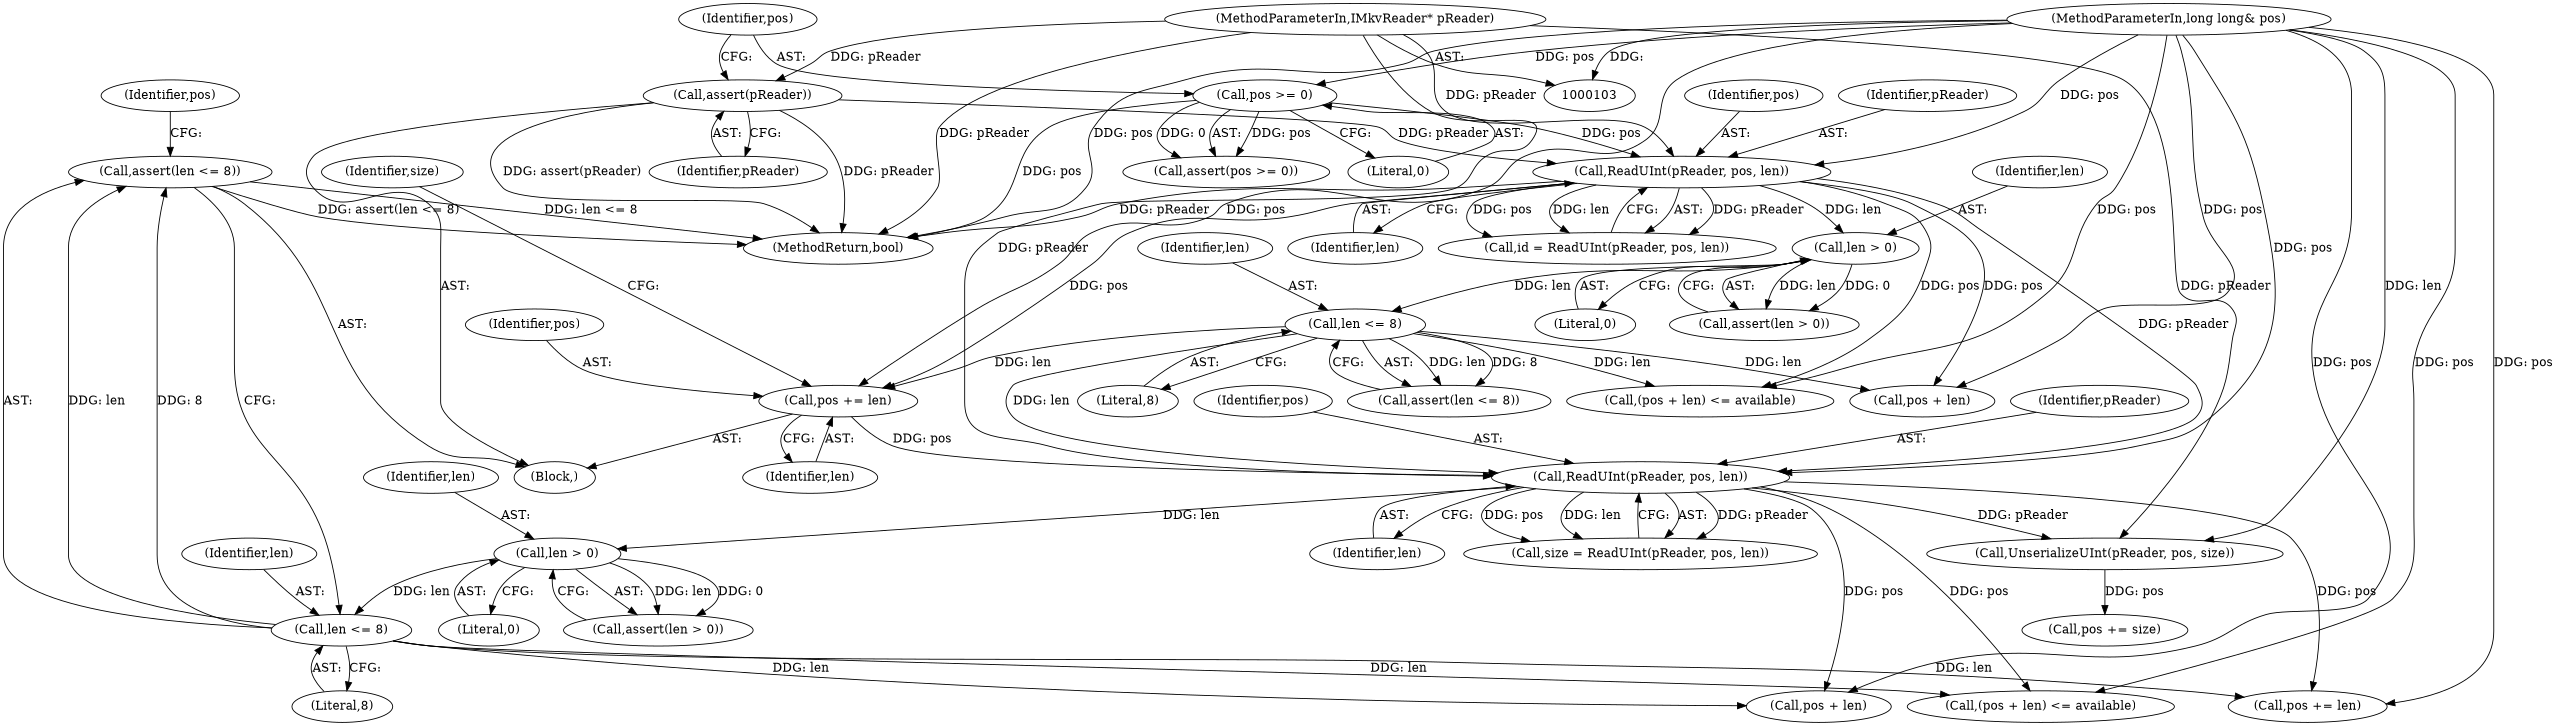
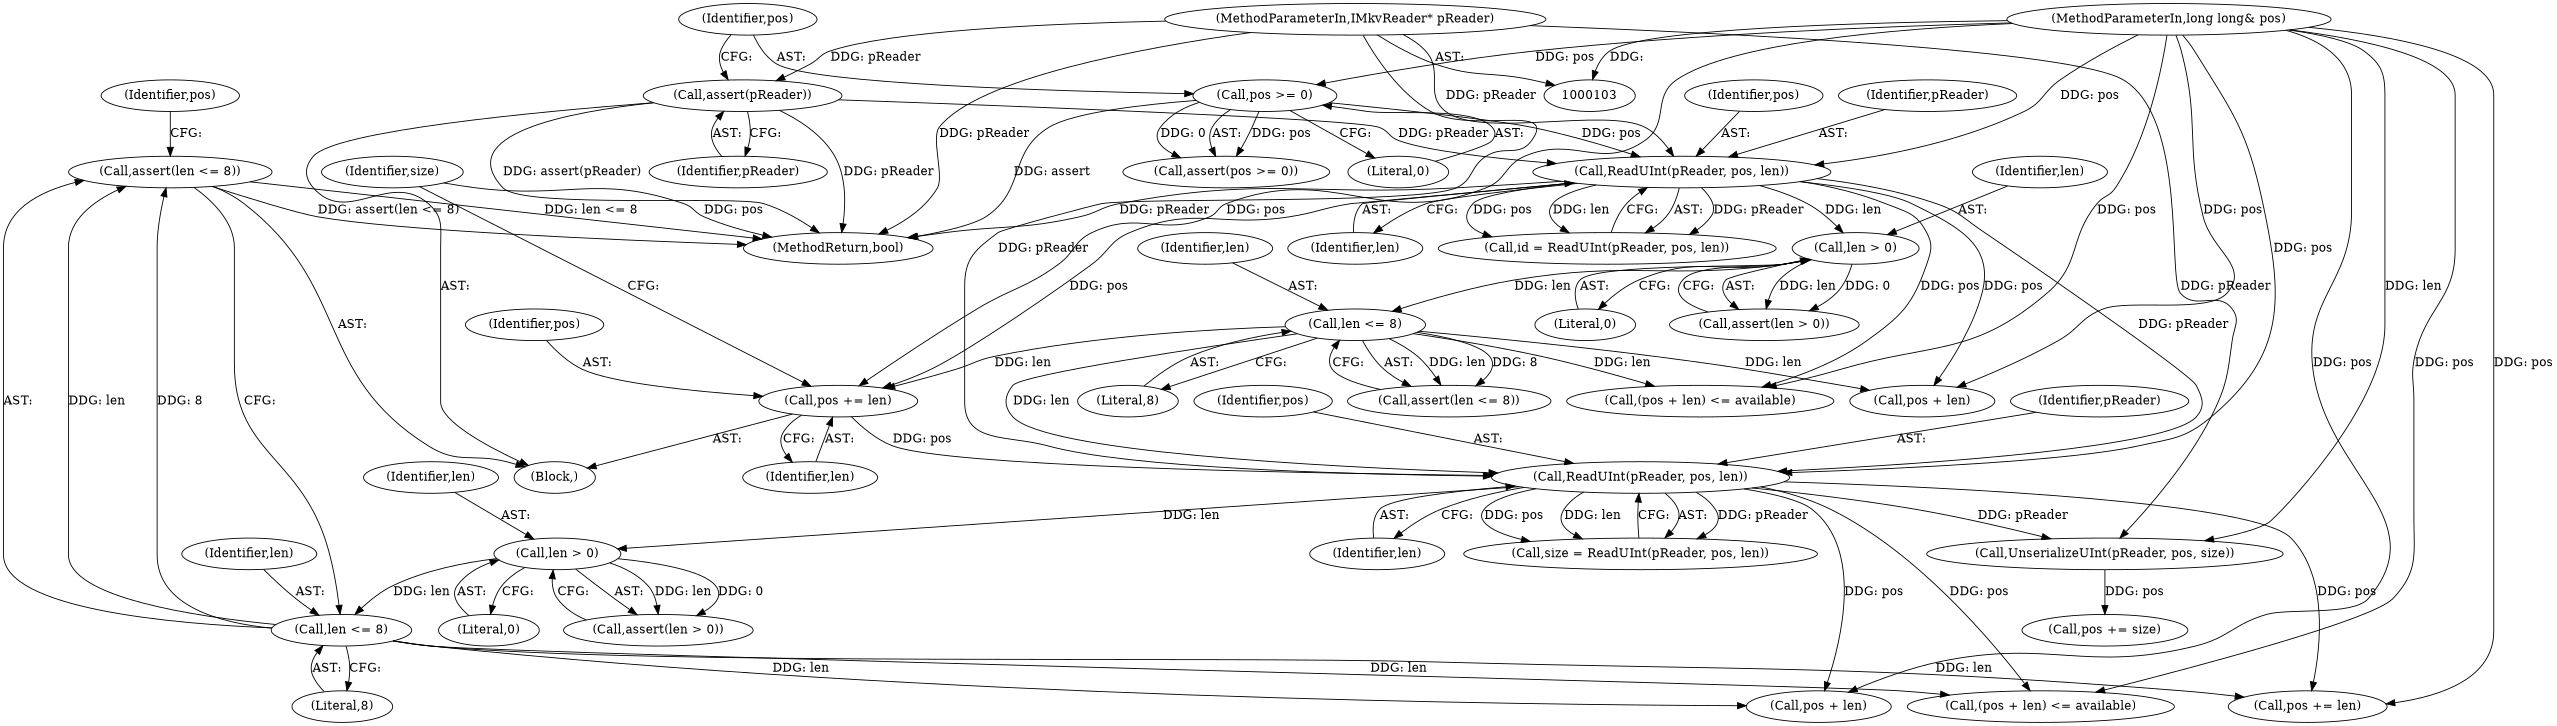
edge "(MethodParameterIn,long long& pos)" -> "(MethodReturn,bool)": now "(Identifier,size)" -> "(MethodReturn,bool)"
edge "(Call,pos >= 0)" -> "(MethodReturn,bool)": label "DDG: pos" -> "DDG: assert"
